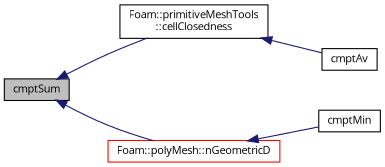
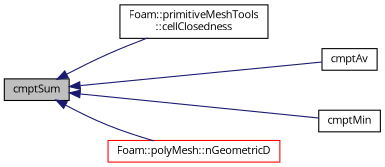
edge "cmptAv" -> "Foam::primitiveMeshTools ::cellClosedness": now "cmptAv" -> "cmptSum"
edge "cmptMin" -> "Foam::polyMesh::nGeometricD": now "cmptMin" -> "cmptSum"
